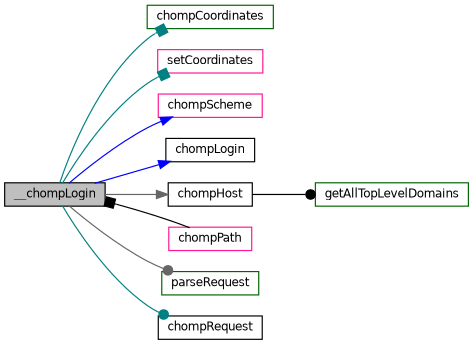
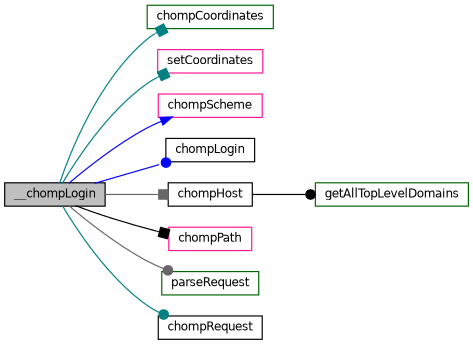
edge "__chompLogin" -> "chompLogin": arrowhead normal -> dot
edge "__chompLogin" -> "chompHost": arrowhead normal -> box
edge "chompPath" -> "__chompLogin": reversed
